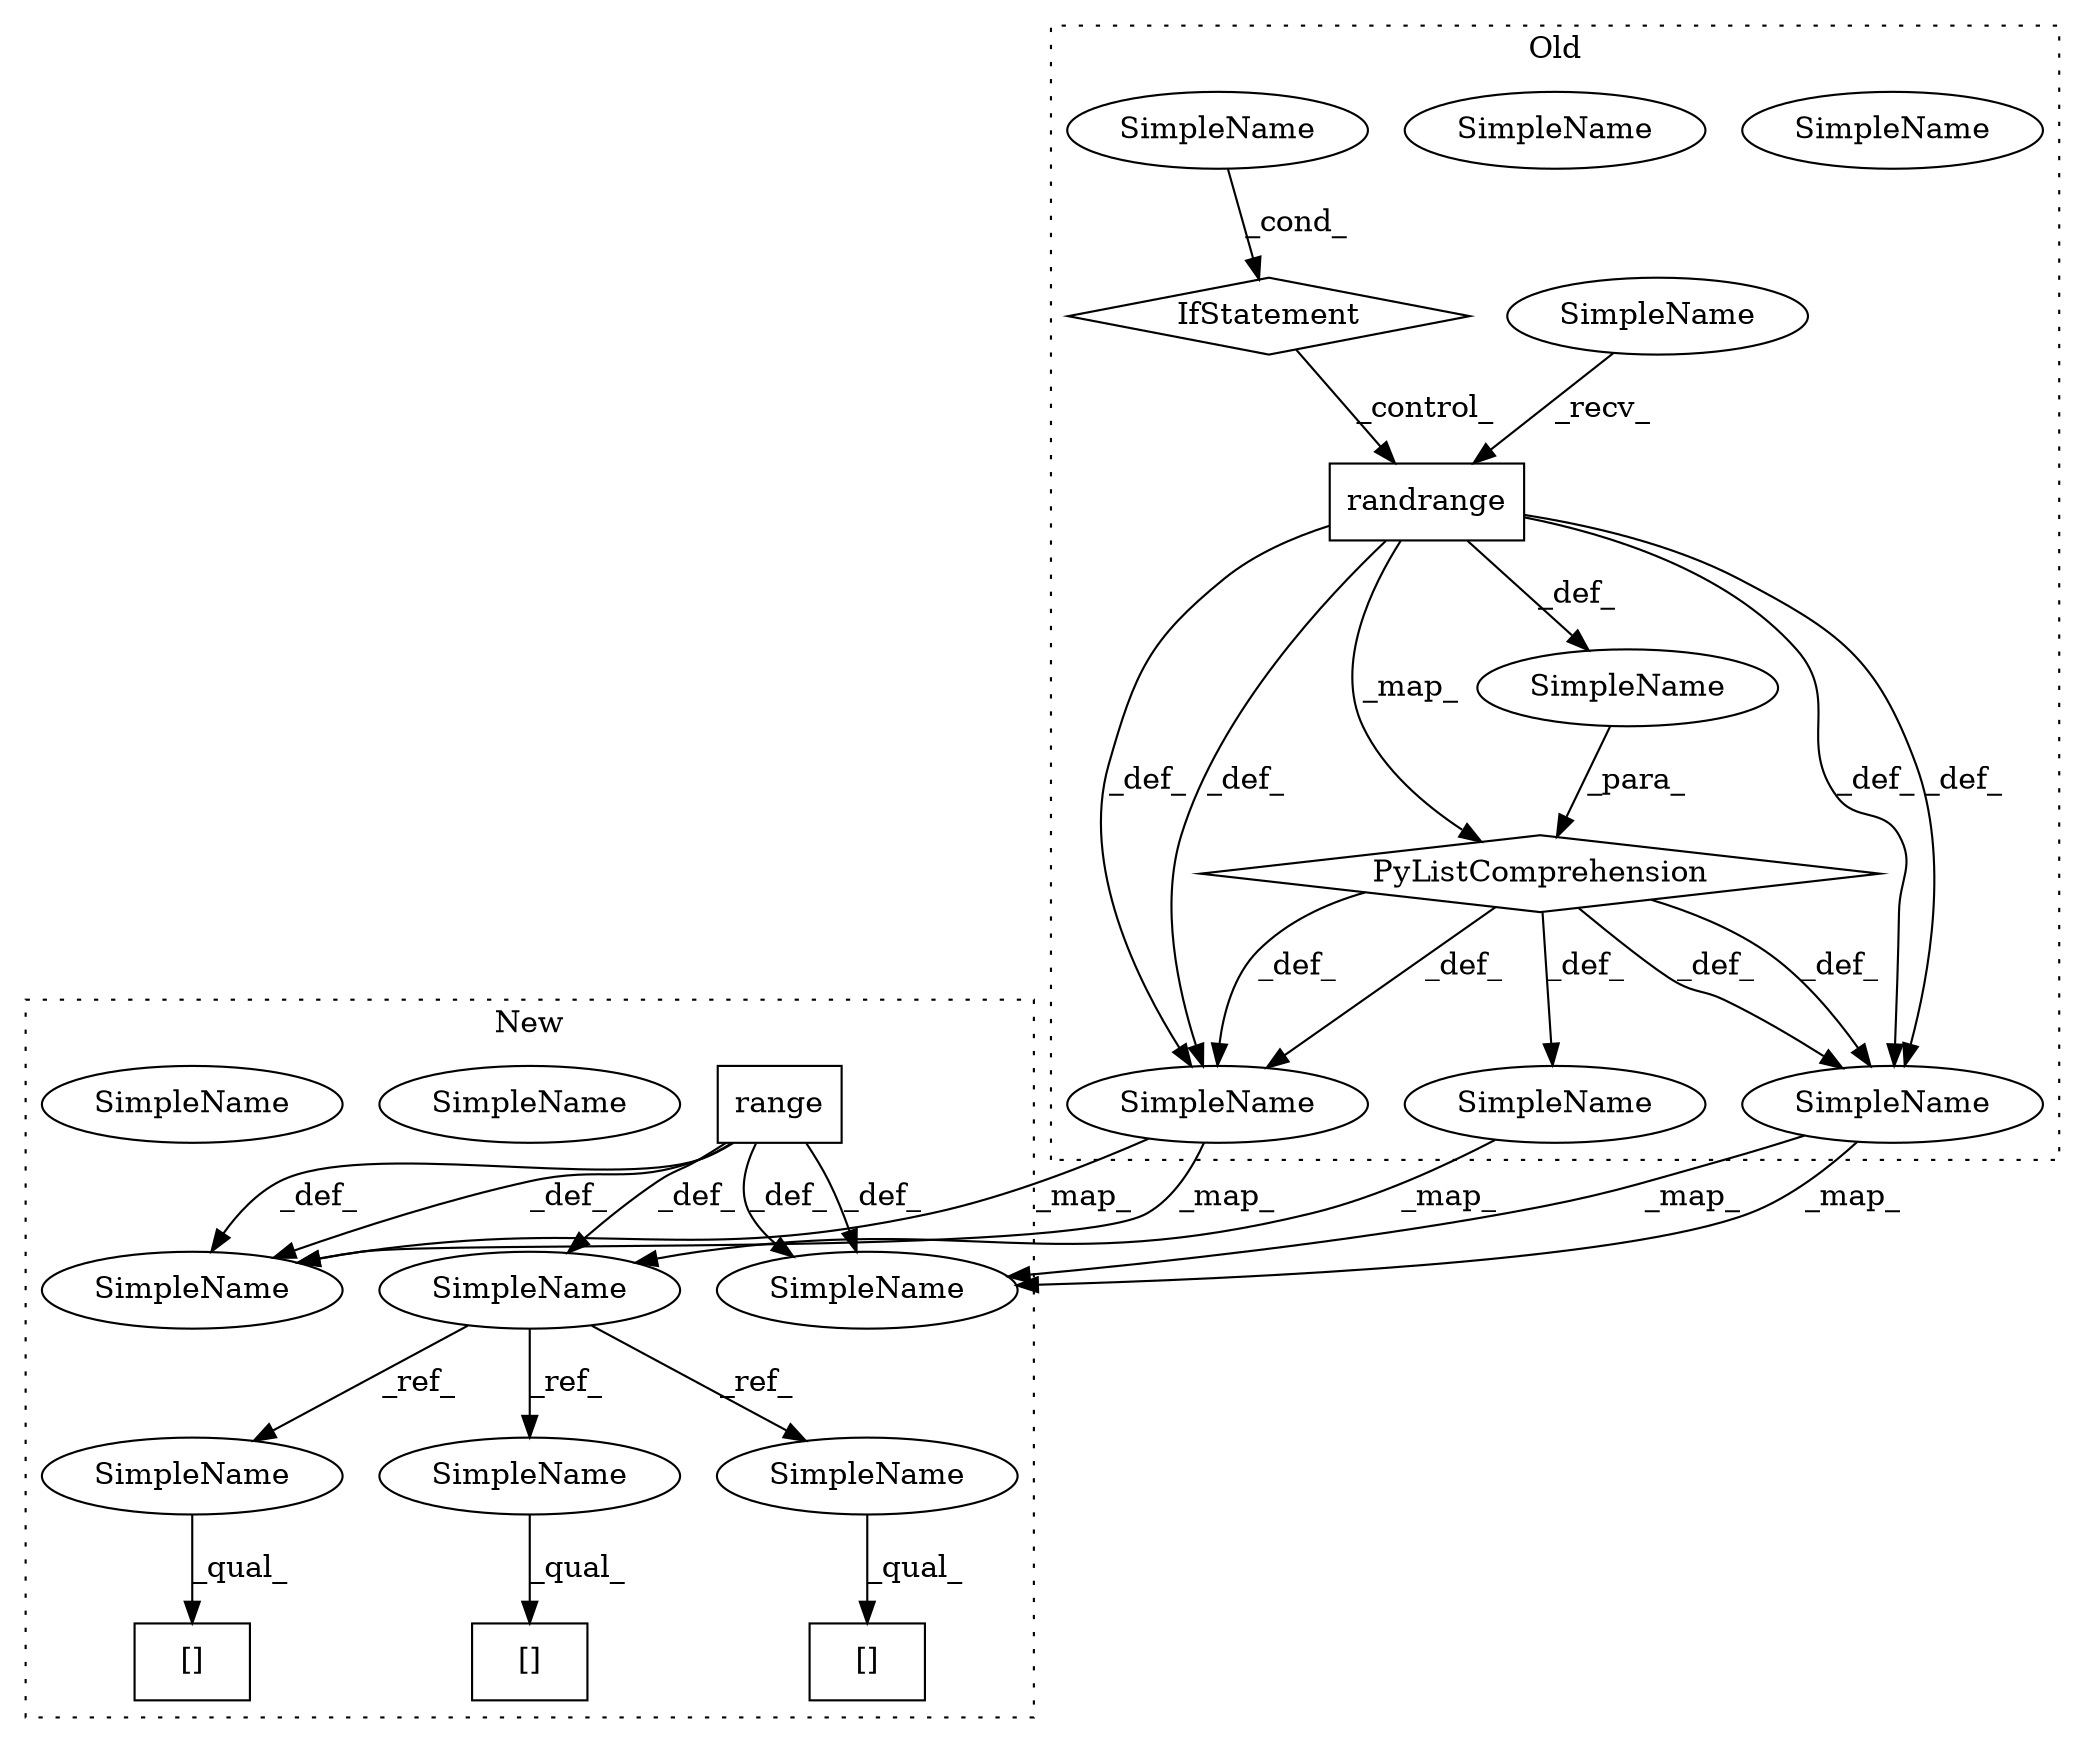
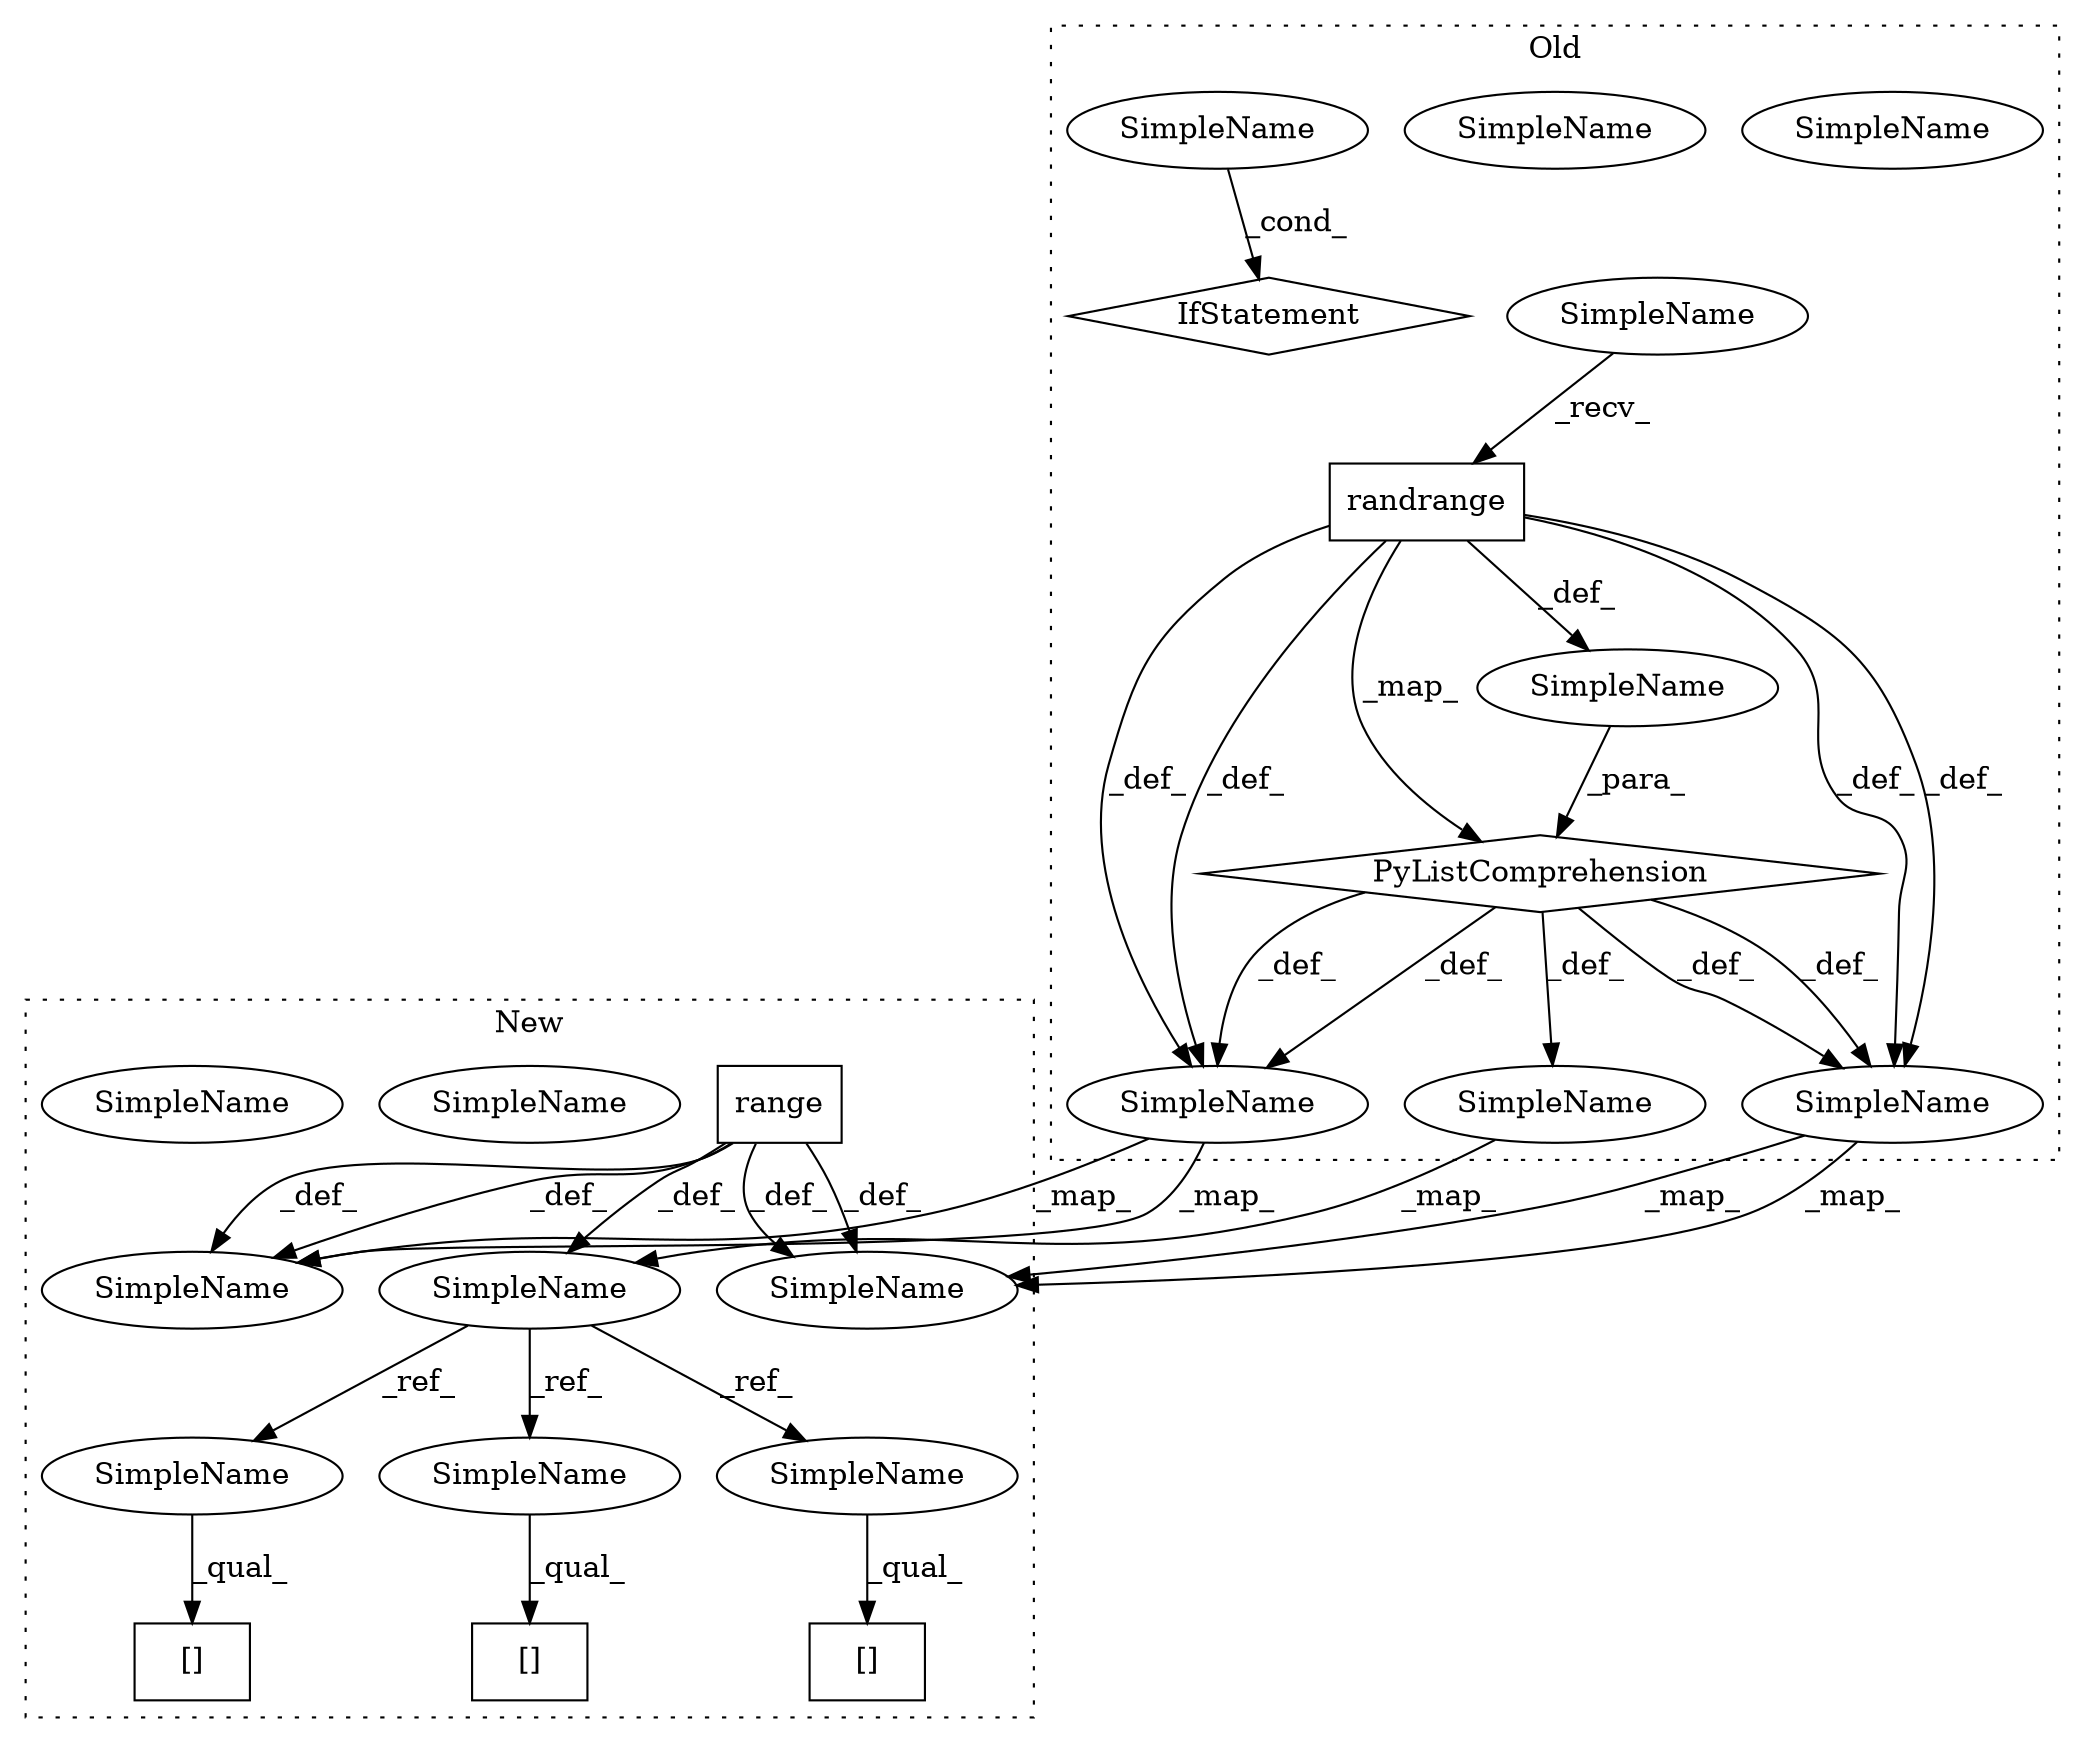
edge "IfStatement" -> "randrange": removed, label "_control_"
